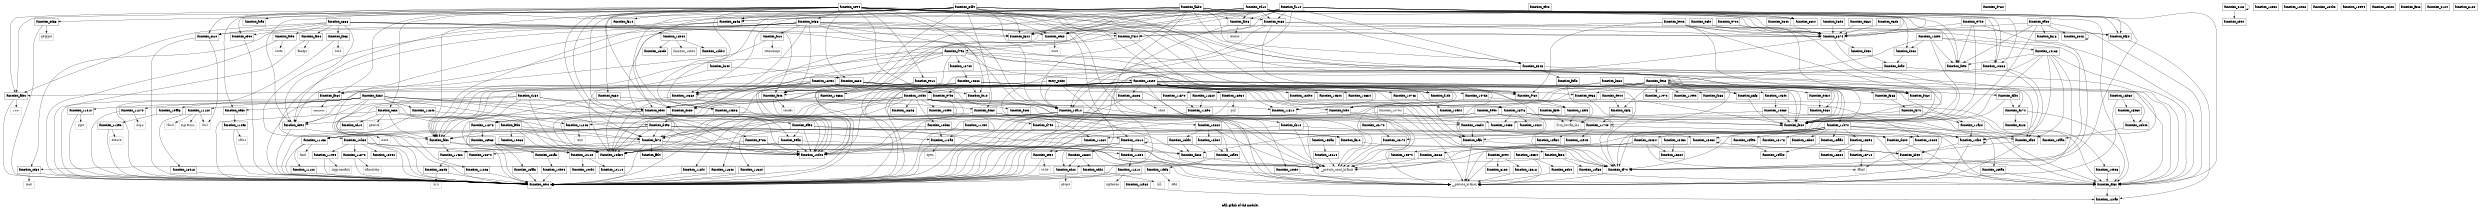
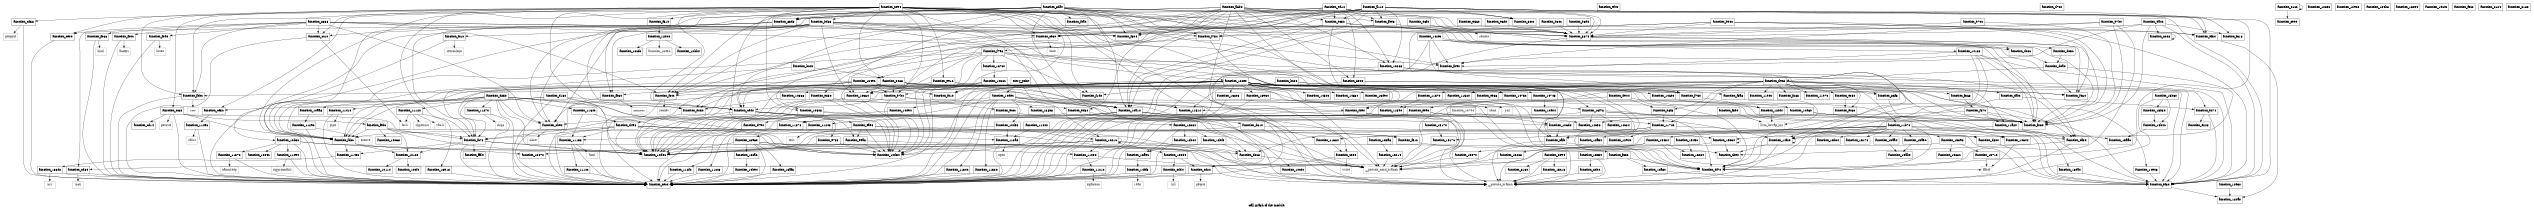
edge "function_a110" -> "function_8548": now "function_a110" -> "function_f618"
edge "entry_point" -> "function_10a14": now "function_9d1c" -> "function_10a14"
edge "function_10dec" -> "function_112f4": now "function_d790" -> "function_112f4"
